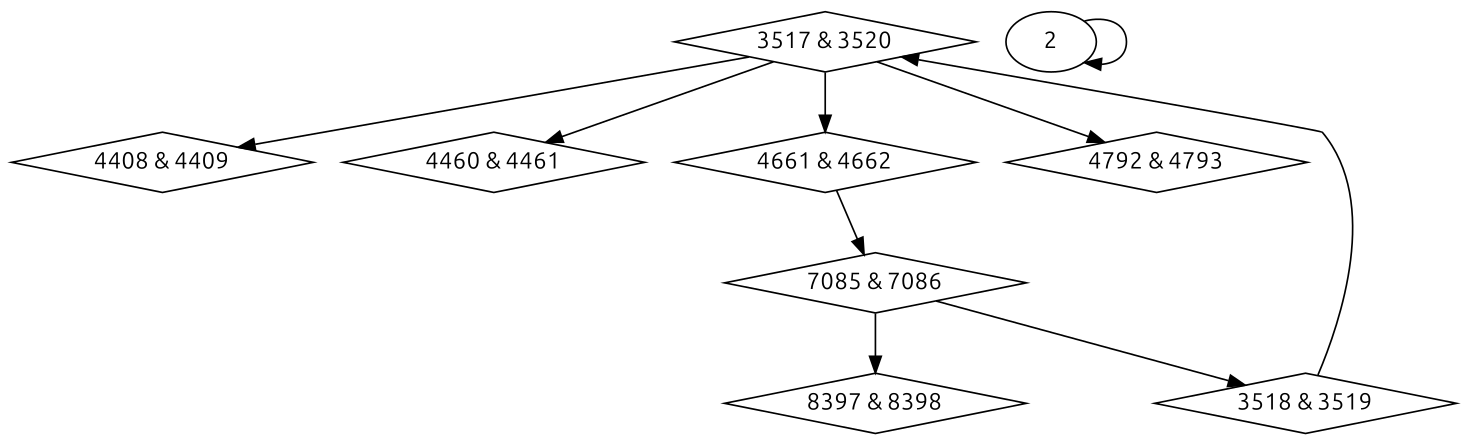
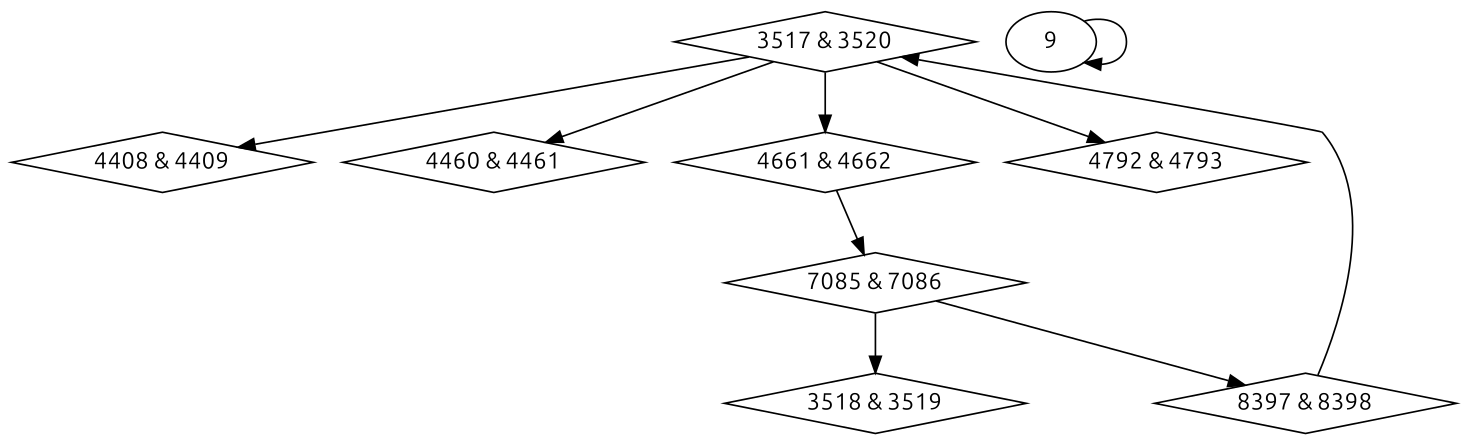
node "2": label "2" -> "9"
edge "3518 & 3519" -> "3517 & 3520": now "8397 & 8398" -> "3517 & 3520"
